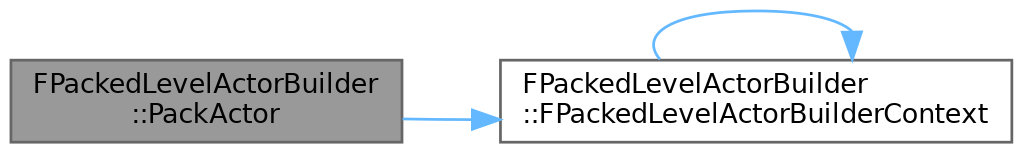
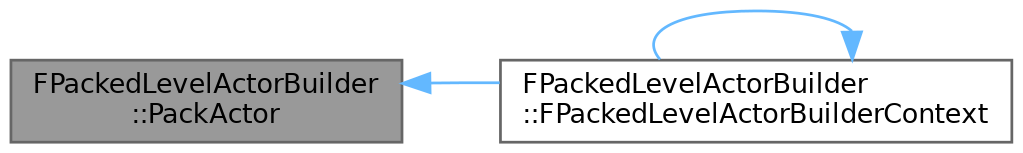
edge "FPackedLevelActorBuilder ::PackActor" -> "FPackedLevelActorBuilder ::FPackedLevelActorBuilderContext": reversed
